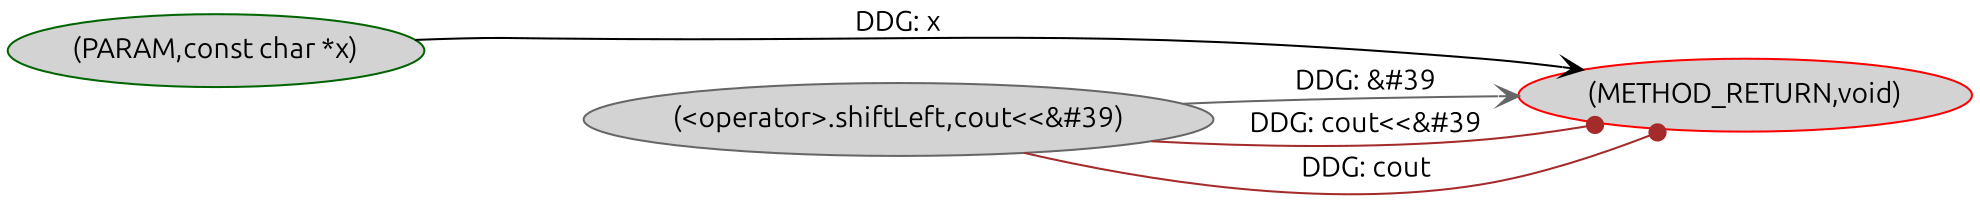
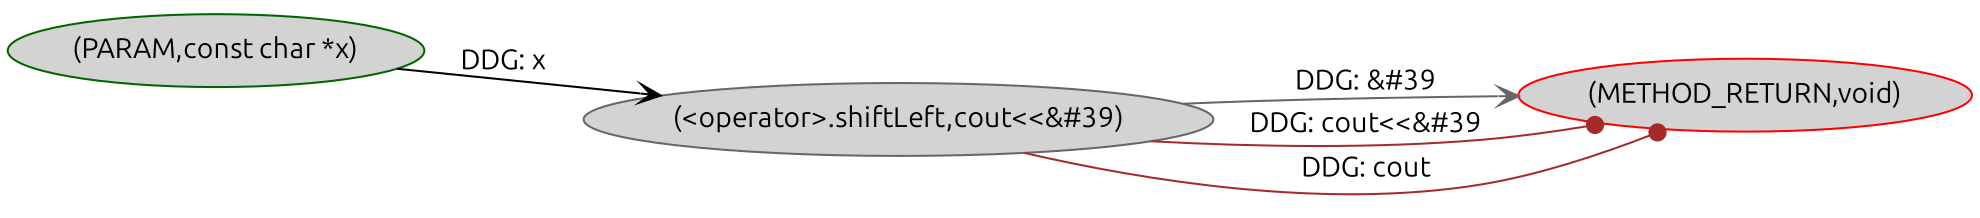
edge "(PARAM,const char *x)" -> "(METHOD_RETURN,void)": now "(PARAM,const char *x)" -> "(<operator>.shiftLeft,cout<<&#39)"
